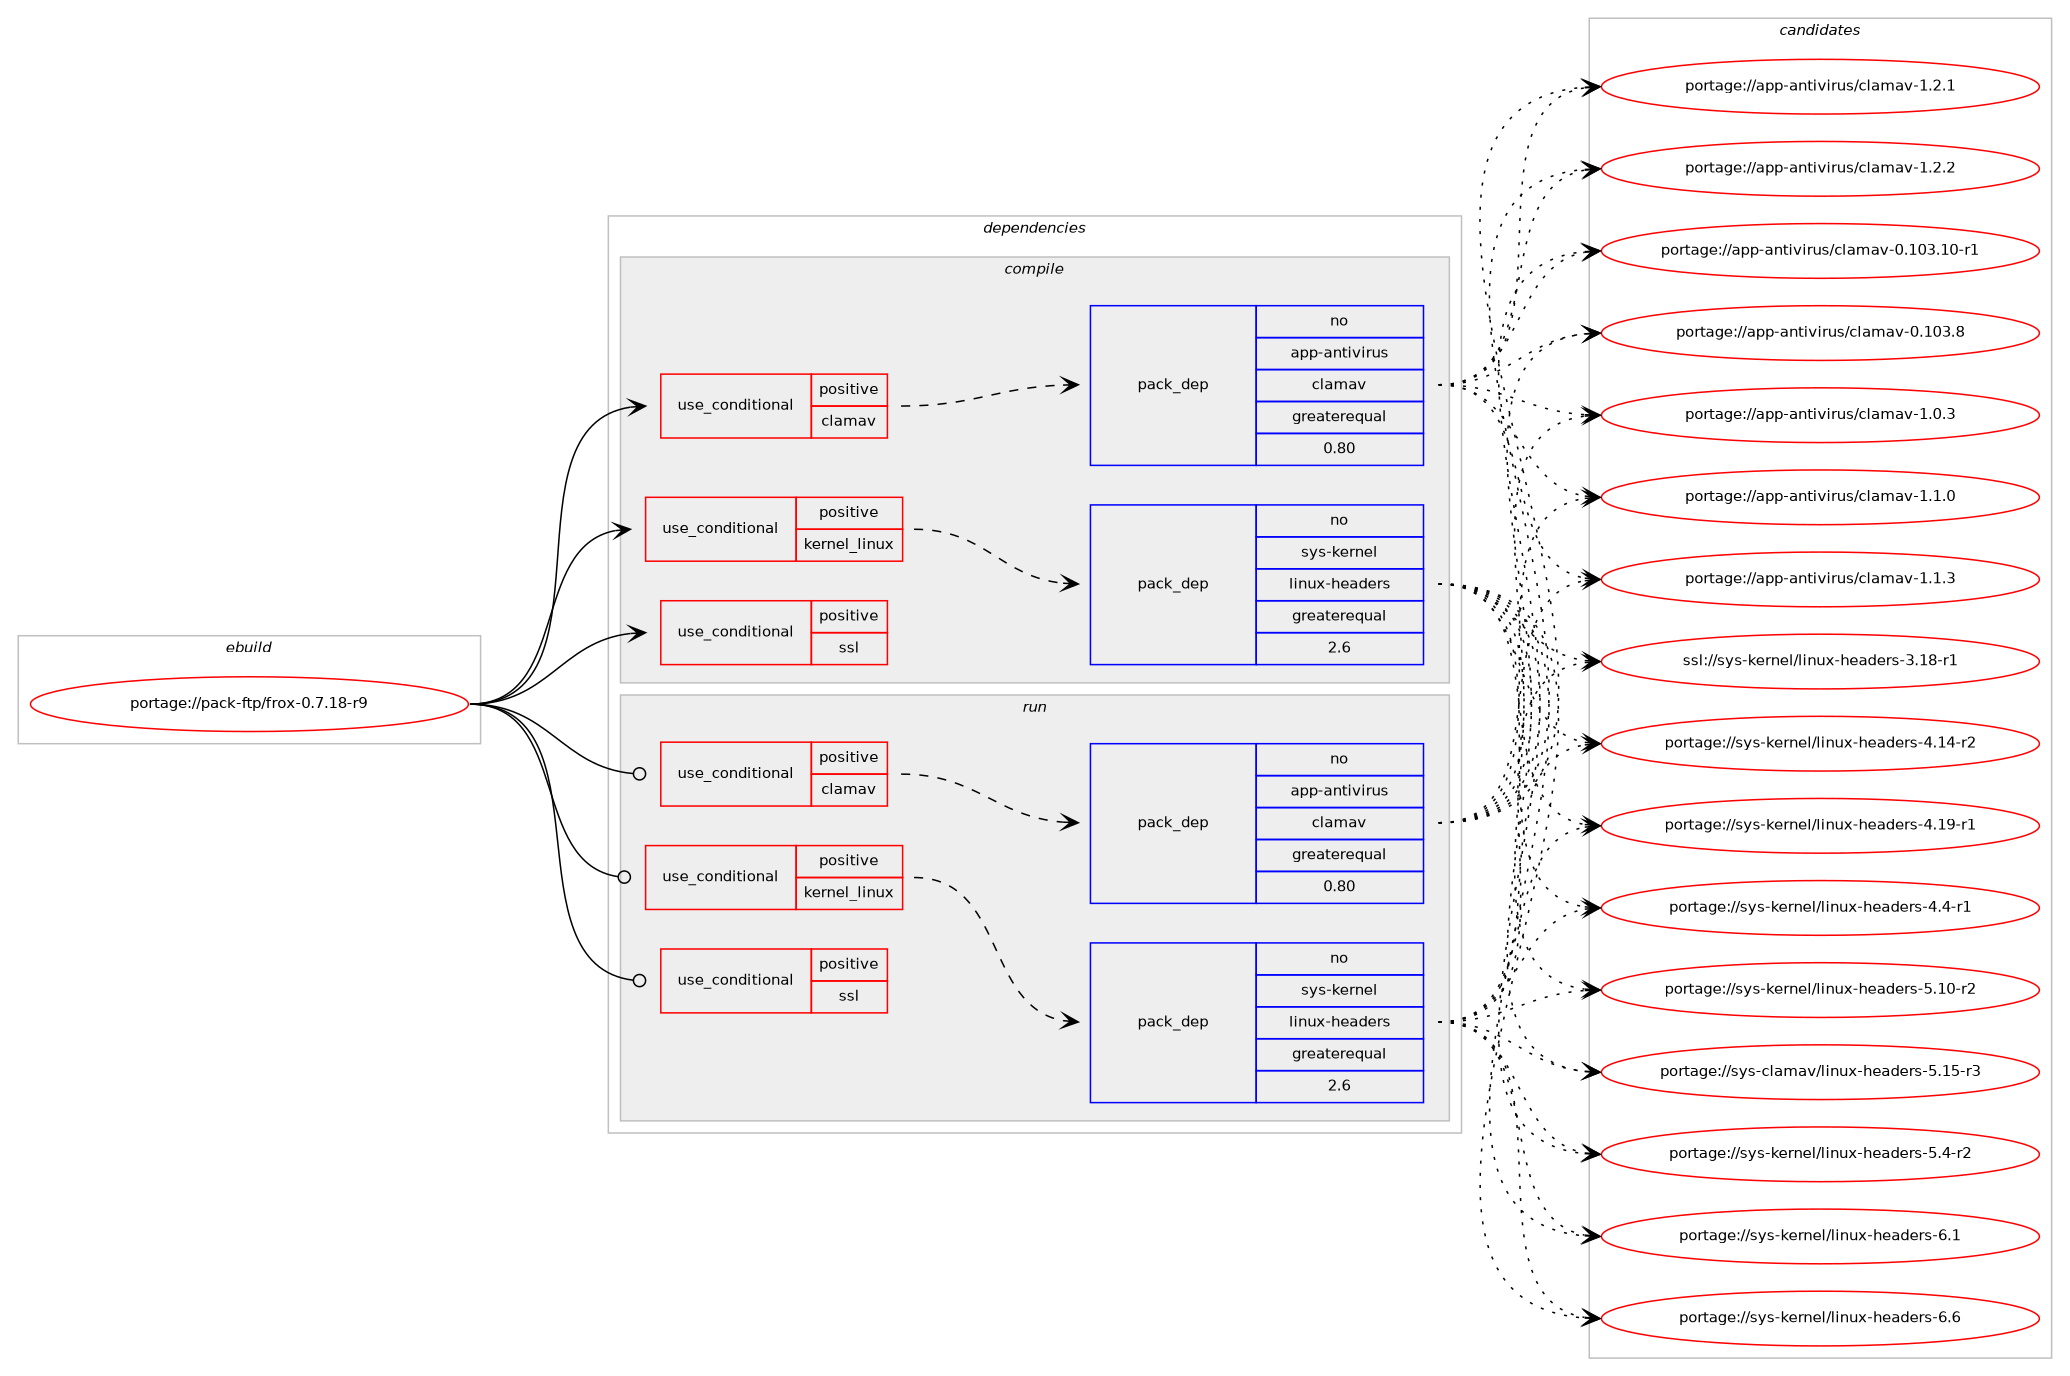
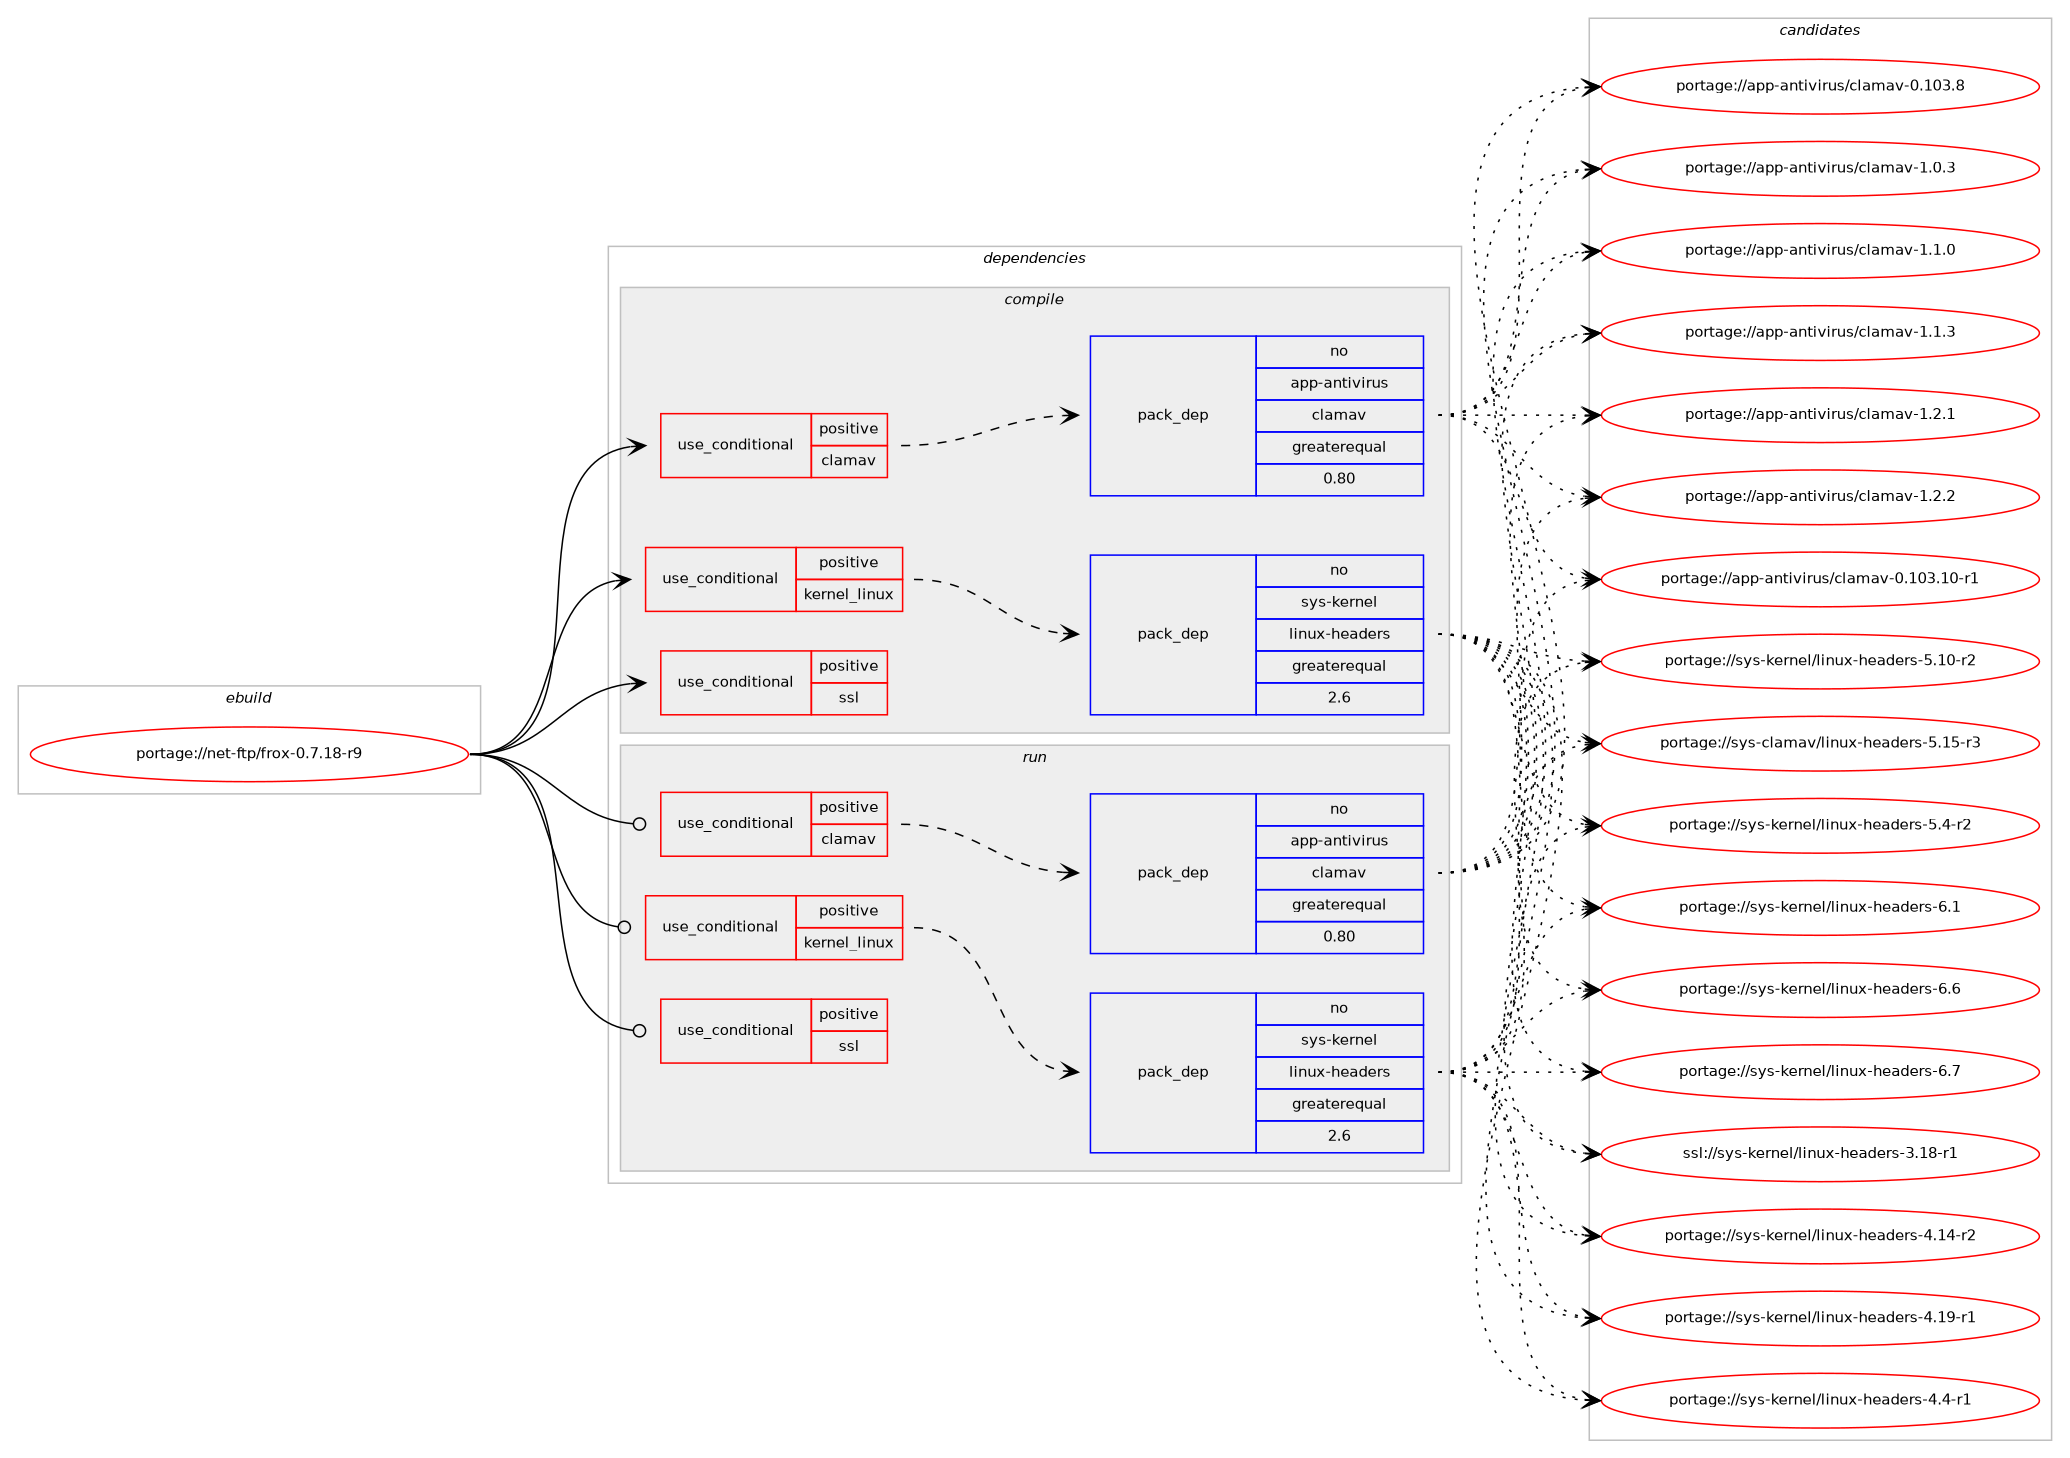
node "portage://pack-ftp/frox-0.7.18-r9": label "portage://pack-ftp/frox-0.7.18-r9" -> "portage://net-ftp/frox-0.7.18-r9"
node "portage://sys-kernel/linux-headers-6.7": added
